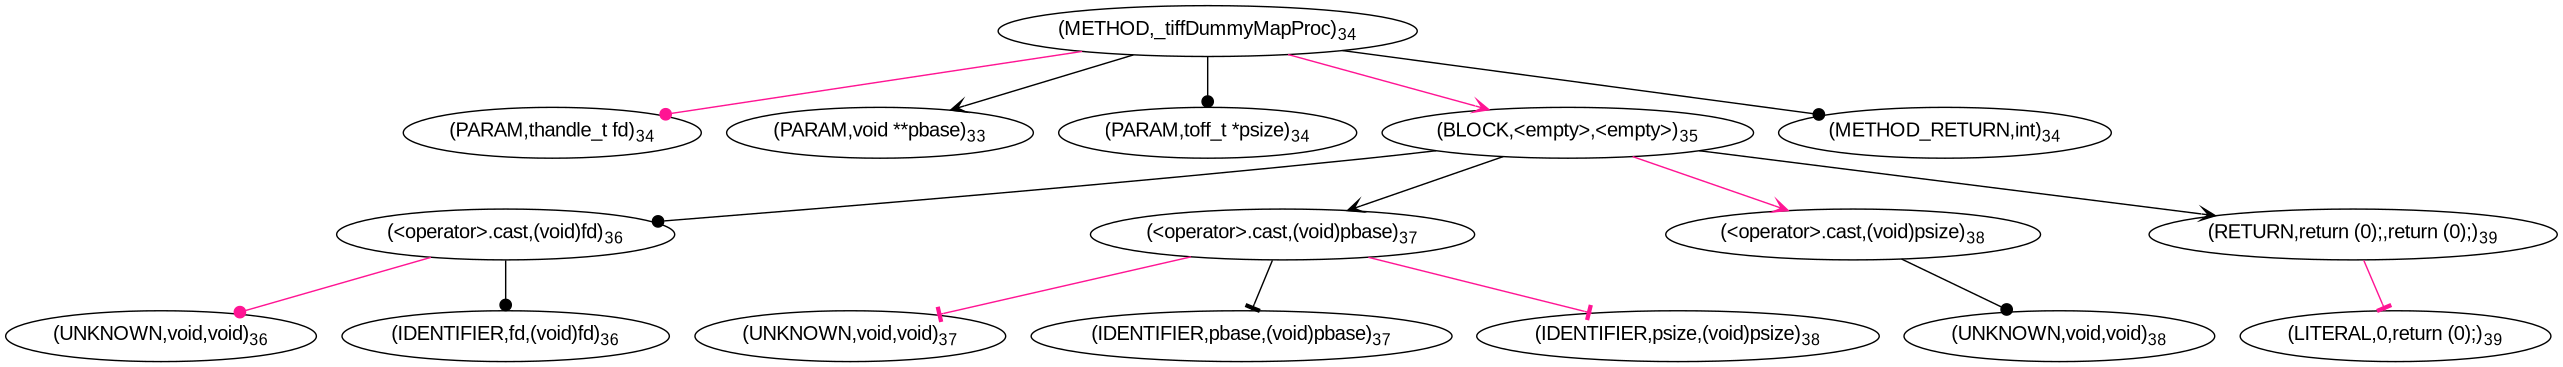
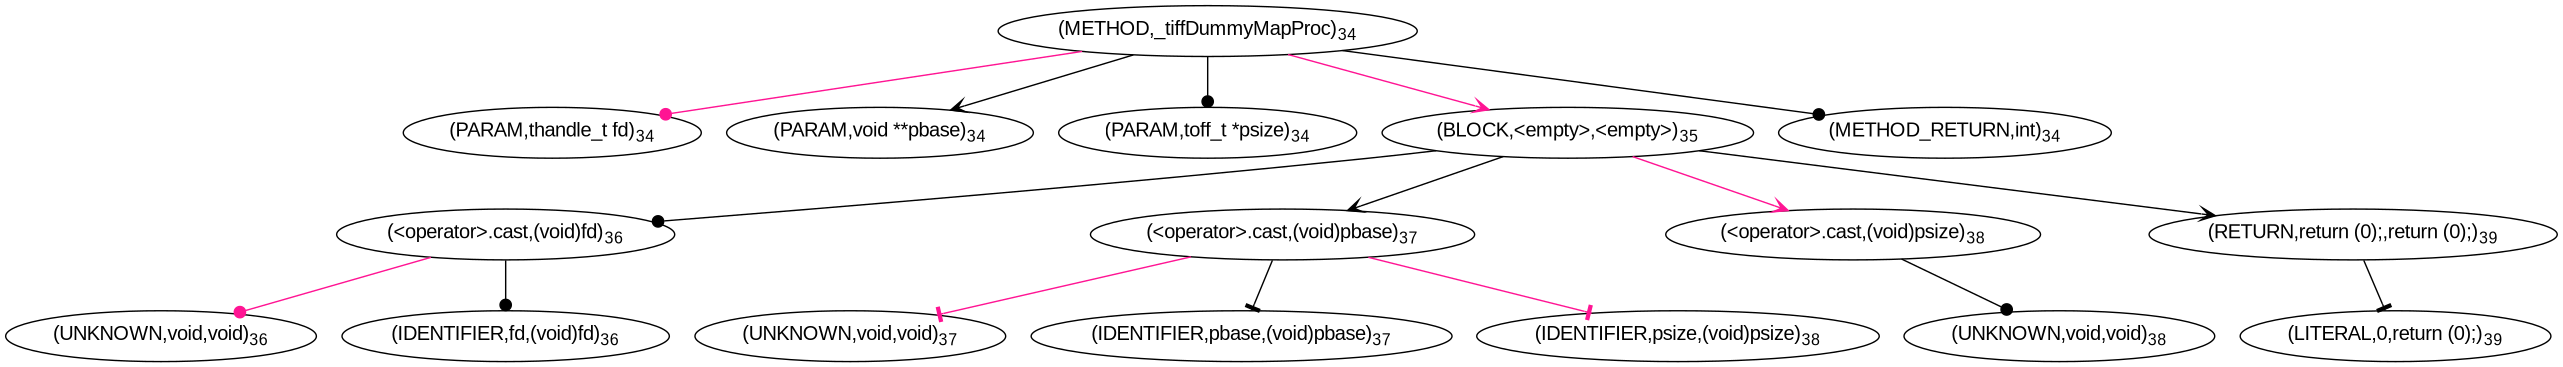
node "(PARAM,void **pbase)": text "33" -> "34"
edge "(RETURN,return (0);,return (0);)" -> "(LITERAL,0,return (0);)": color deeppink -> black
